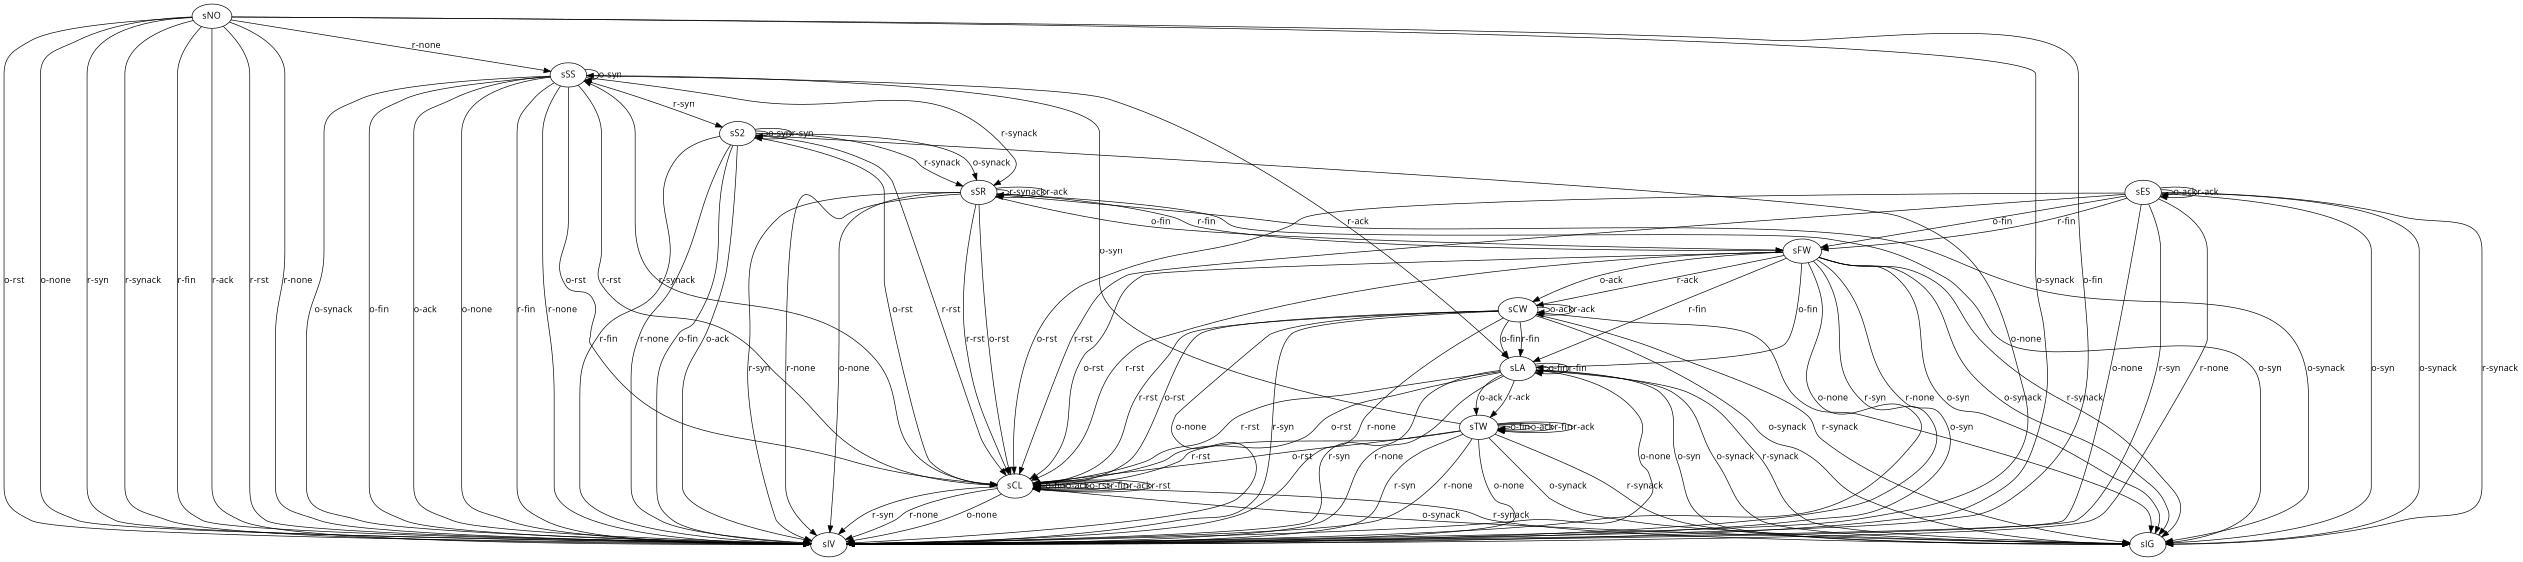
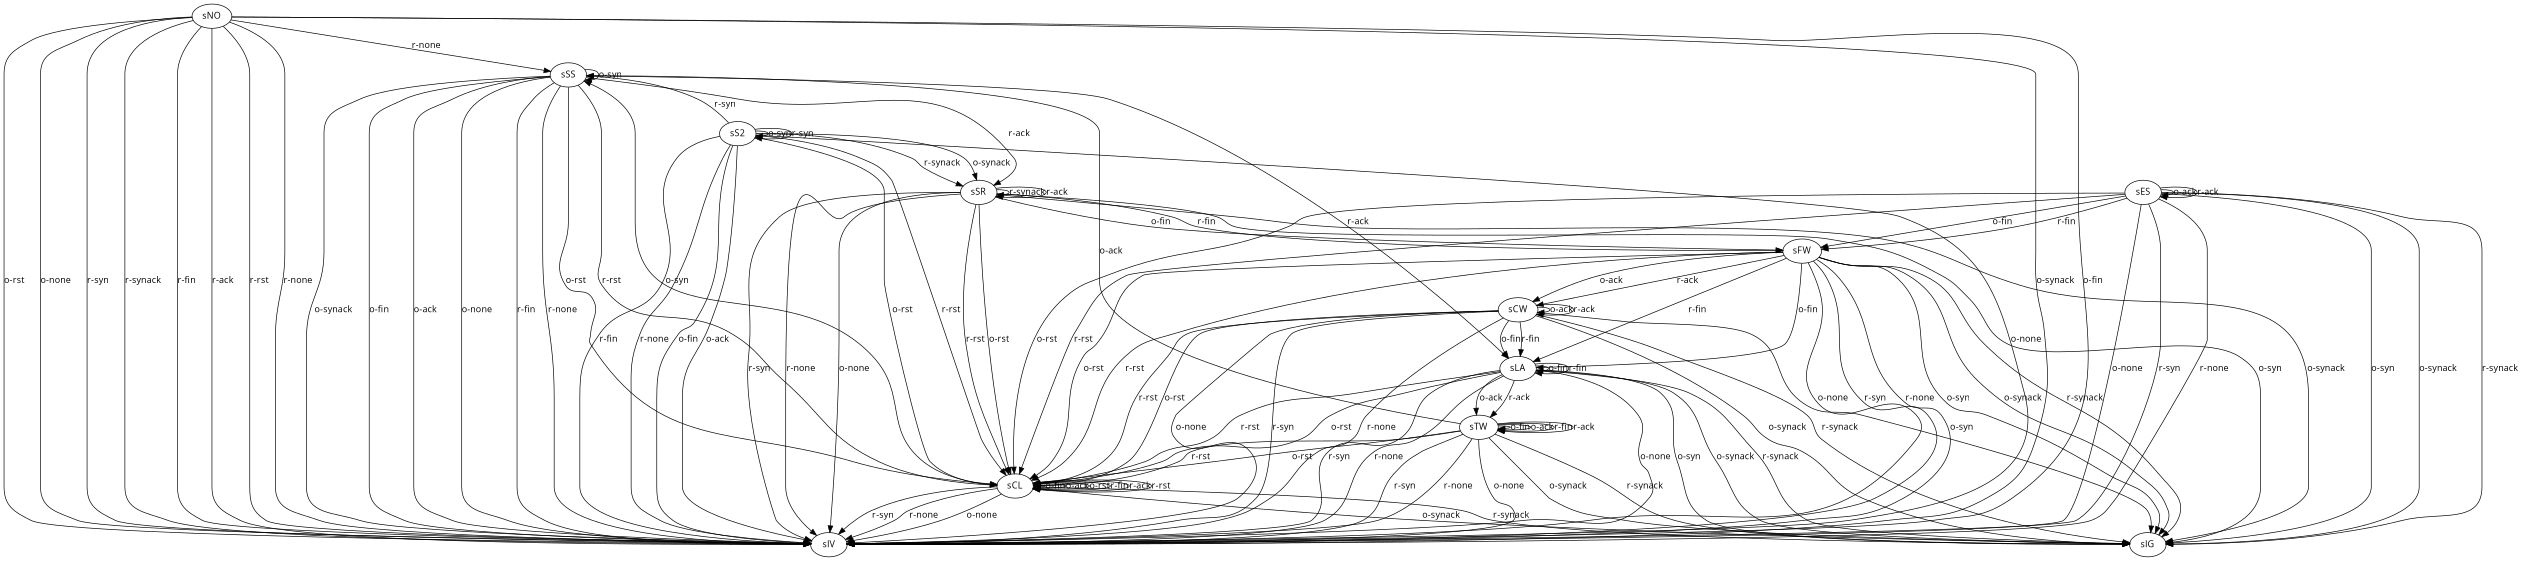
edge "sSS" -> "sS2": reversed
edge "sSS" -> "sSR": label "r-synack" -> "r-ack"
edge "sTW" -> "sSS": label "o-syn" -> "o-ack"
edge "sCL" -> "sSS": label "r-synack" -> "o-syn"
